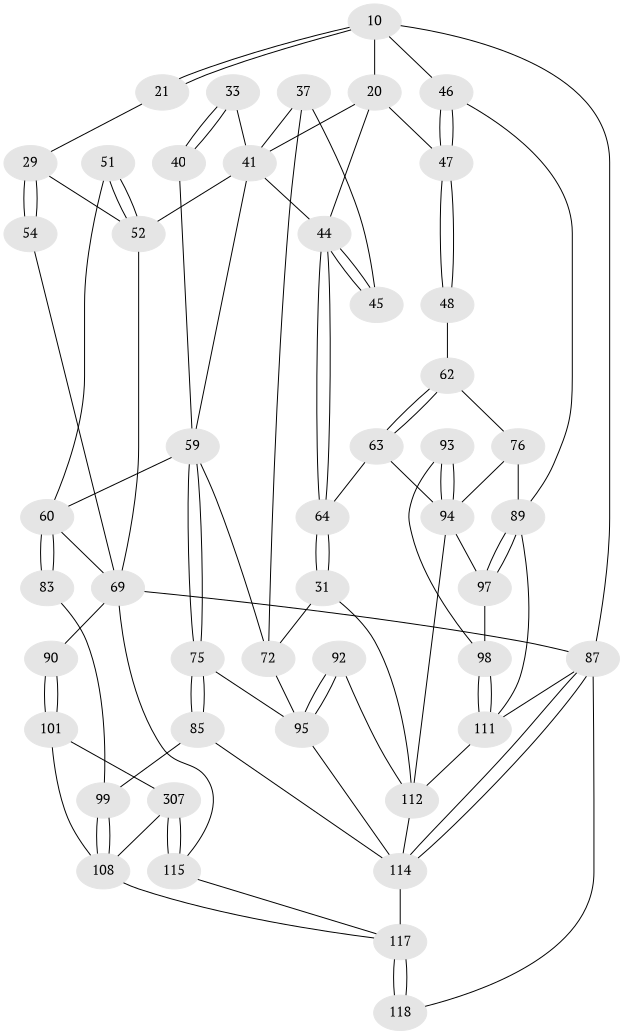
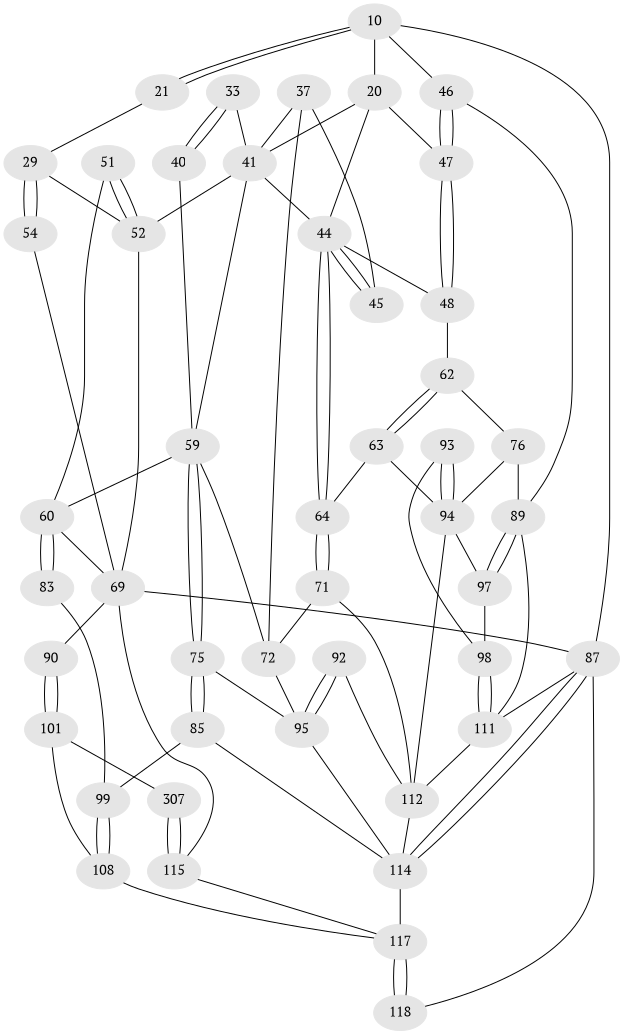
edge "44" -- "48": added
node "31": label "31" -> "71"
edge "307" -- "108": removed
